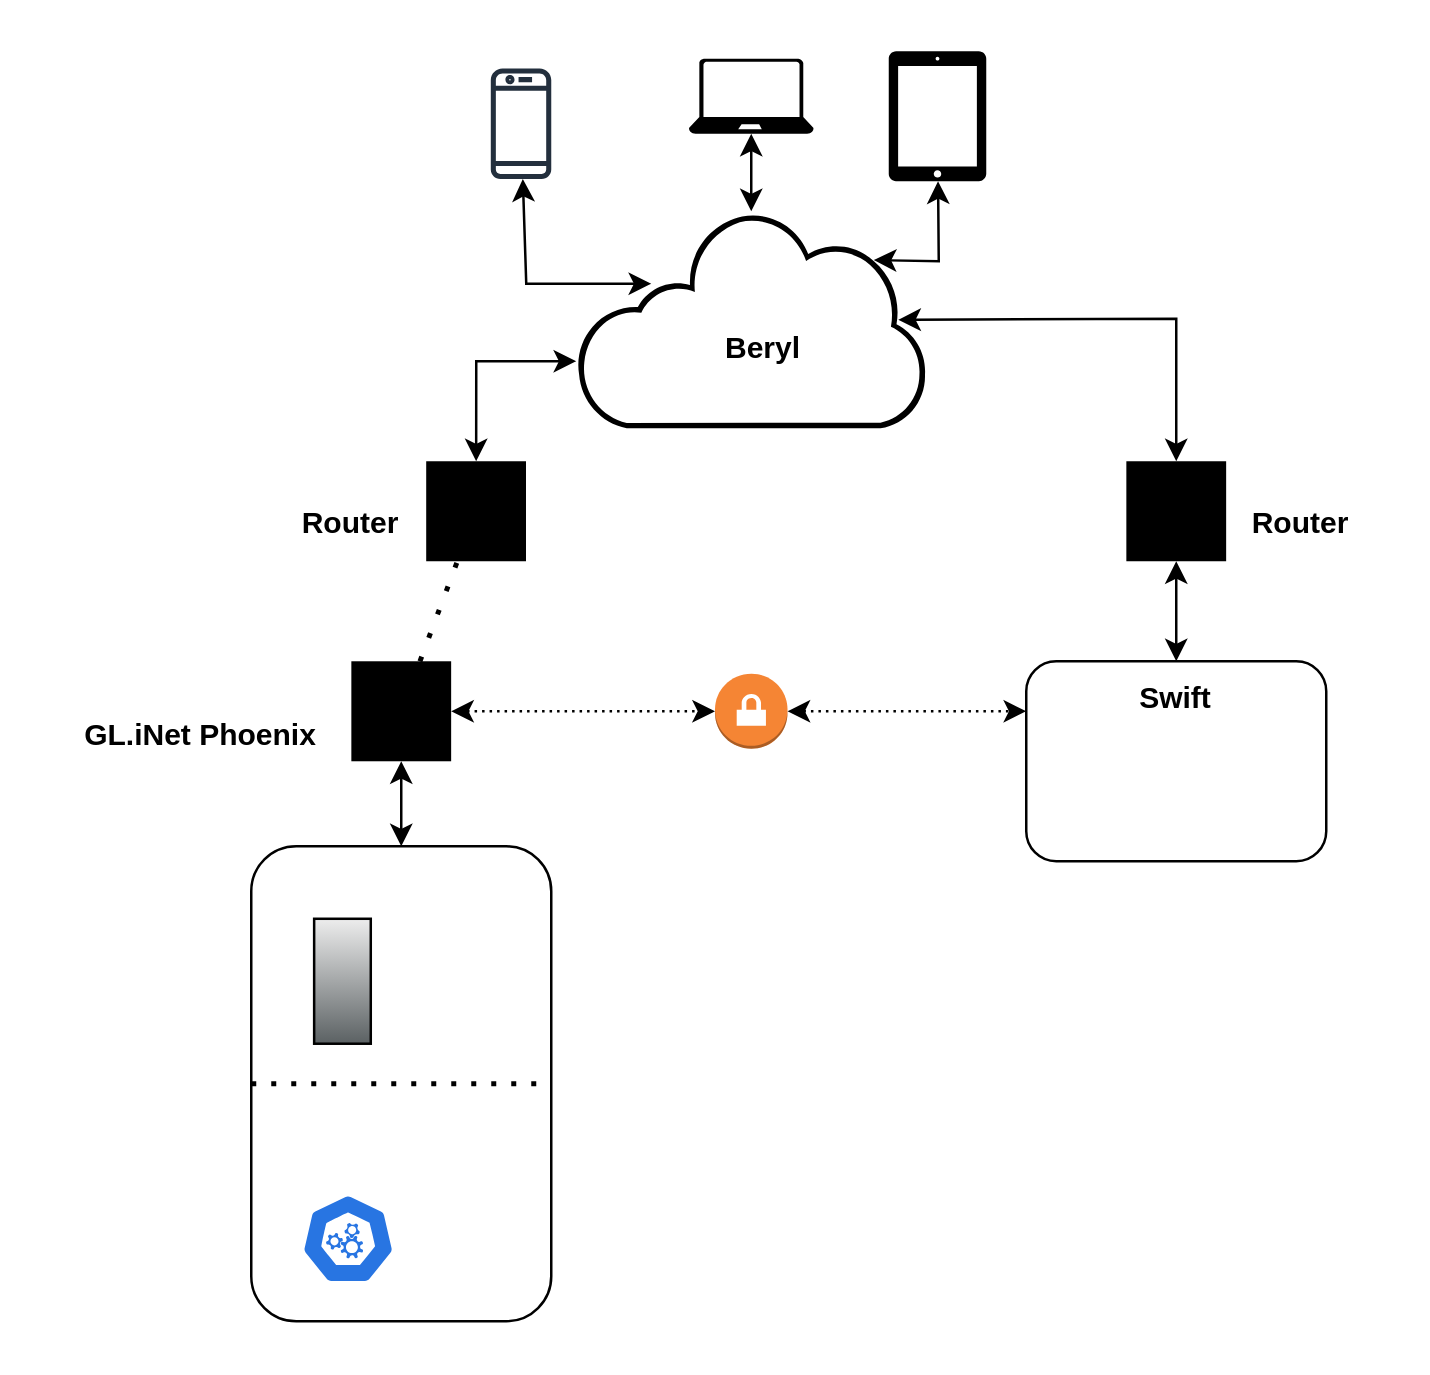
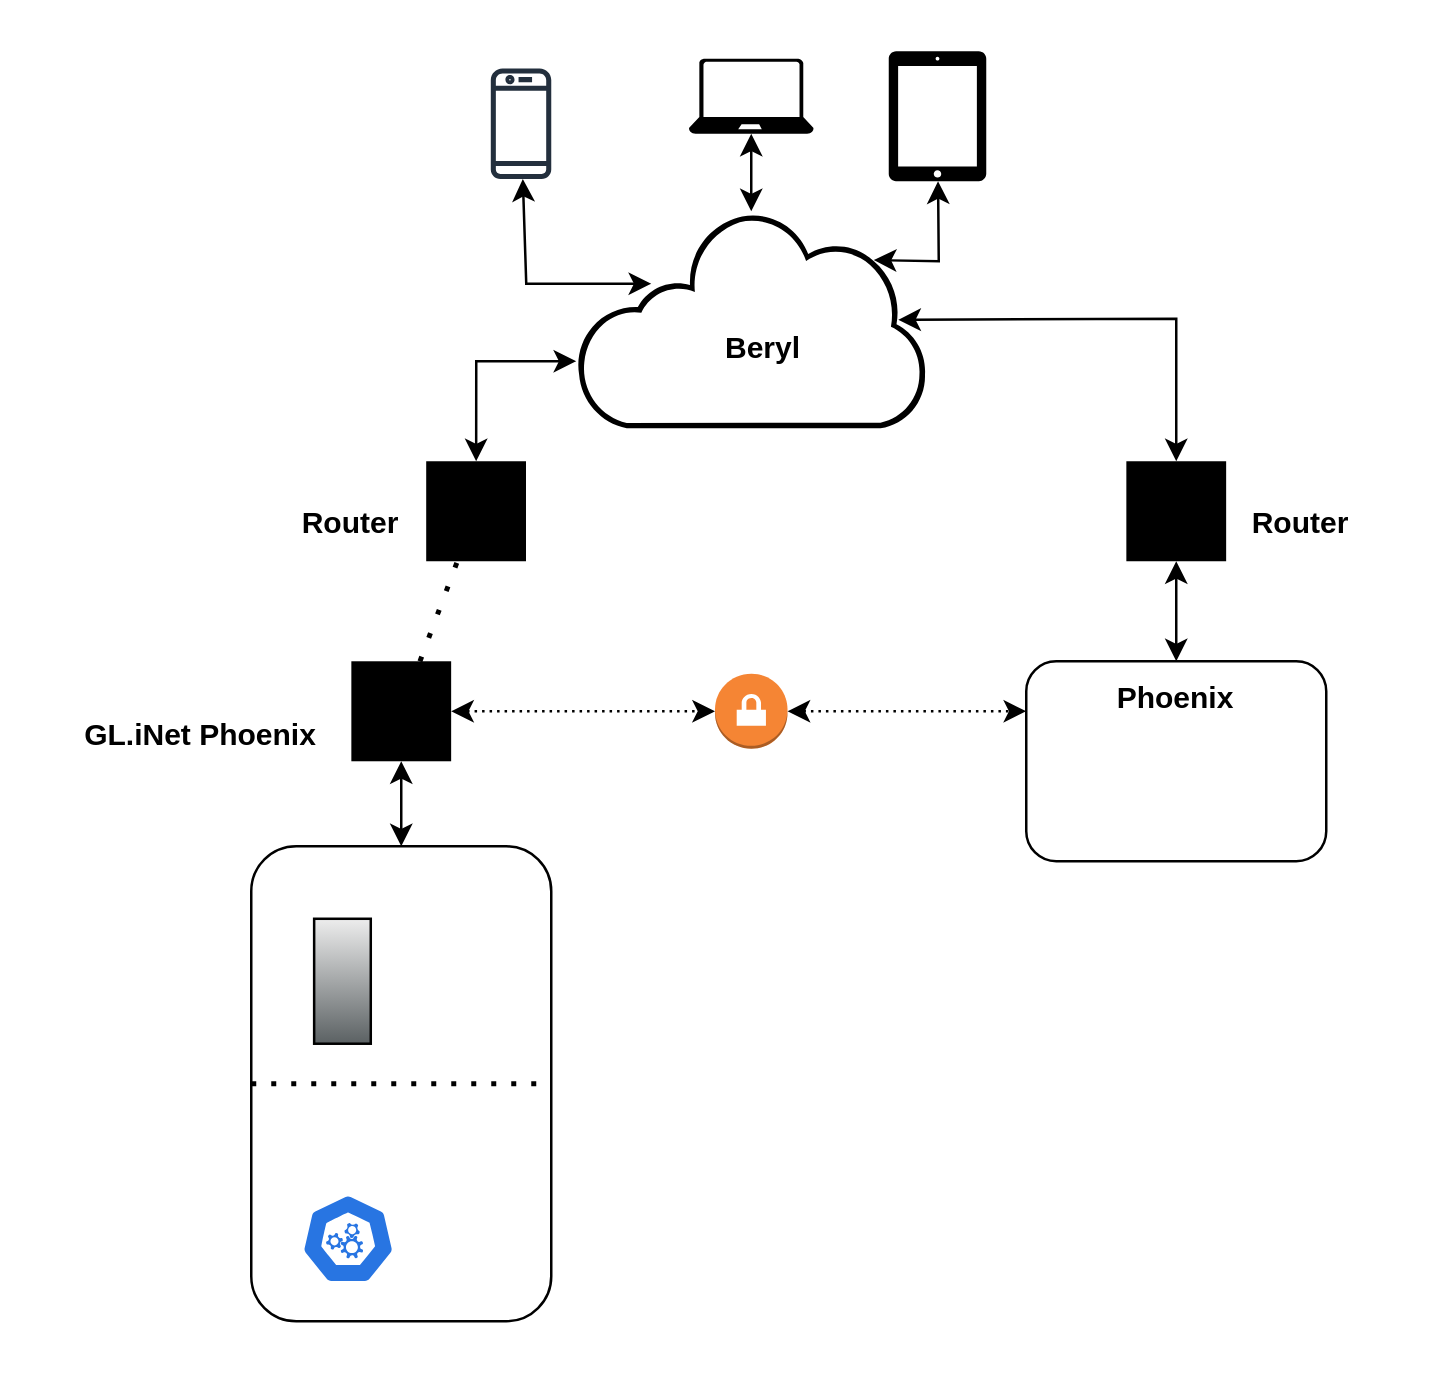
node "Swift": label "Swift" -> "Phoenix"
